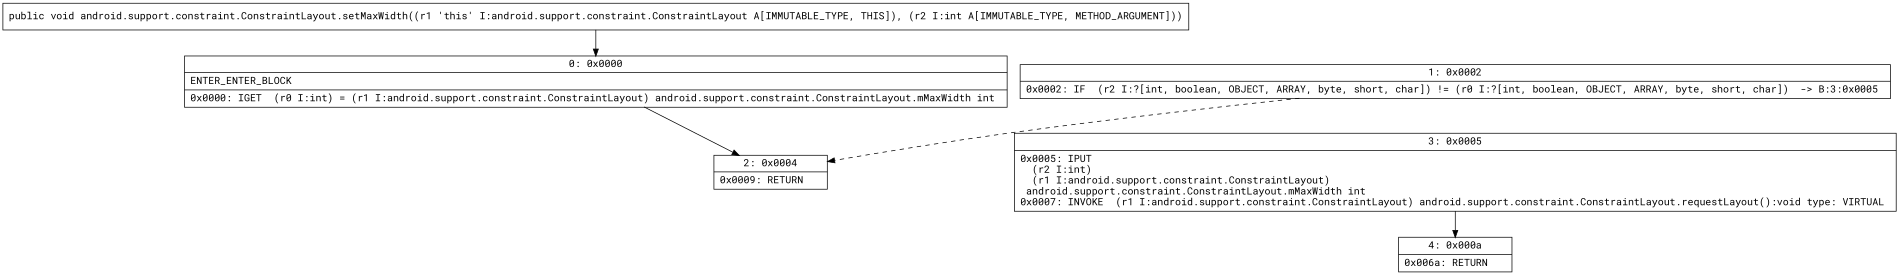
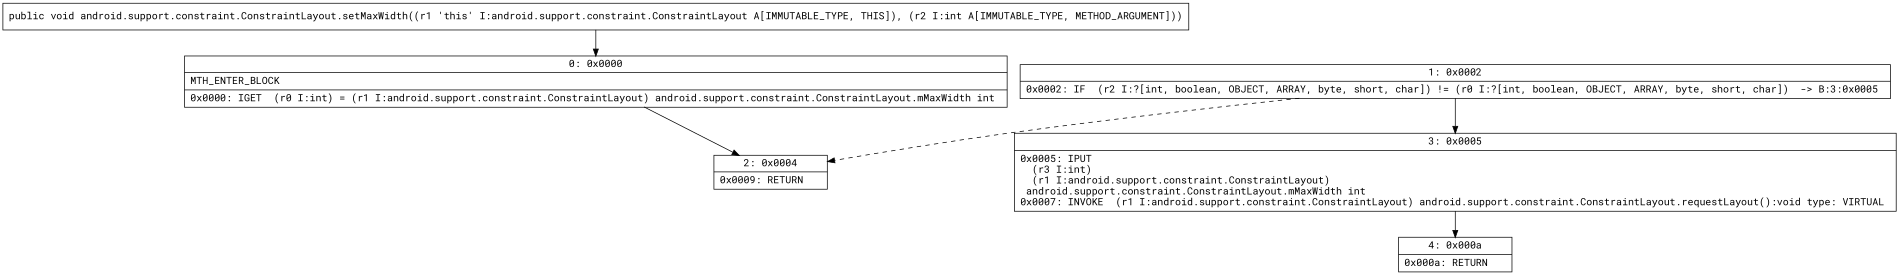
node "0: 0x0000": text "ENTER_ENTER_BLOCK" -> "MTH_ENTER_BLOCK"
edge "1: 0x0002" -> "3: 0x0005": added
node "3: 0x0005": text "(r2 I:int)" -> "(r3 I:int)"
node "4: 0x000a": text "0x006a: RETURN" -> "0x000a: RETURN"
